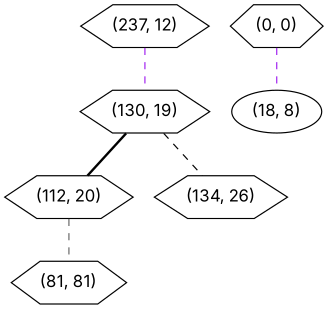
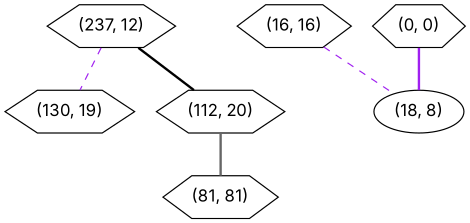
node "(16, 16)": added
edge "(0, 0)" -- "(18, 8)": style dashed -> bold
edge "(130, 19)" -- "(112, 20)": now "(237, 12)" -- "(112, 20)"
node "(134, 26)": removed
edge "(112, 20)" -- "(81, 81)": style dashed -> bold
